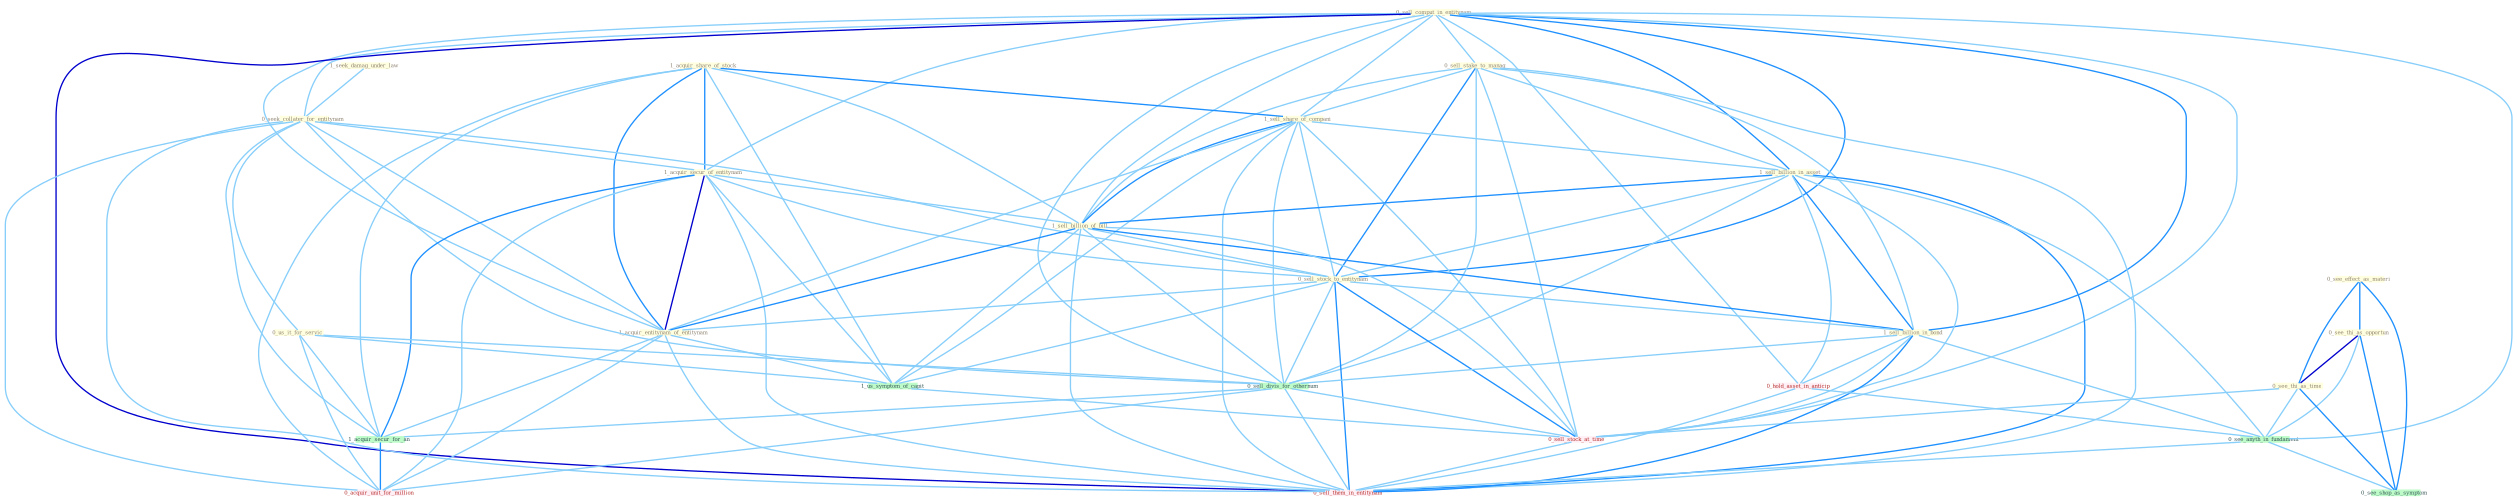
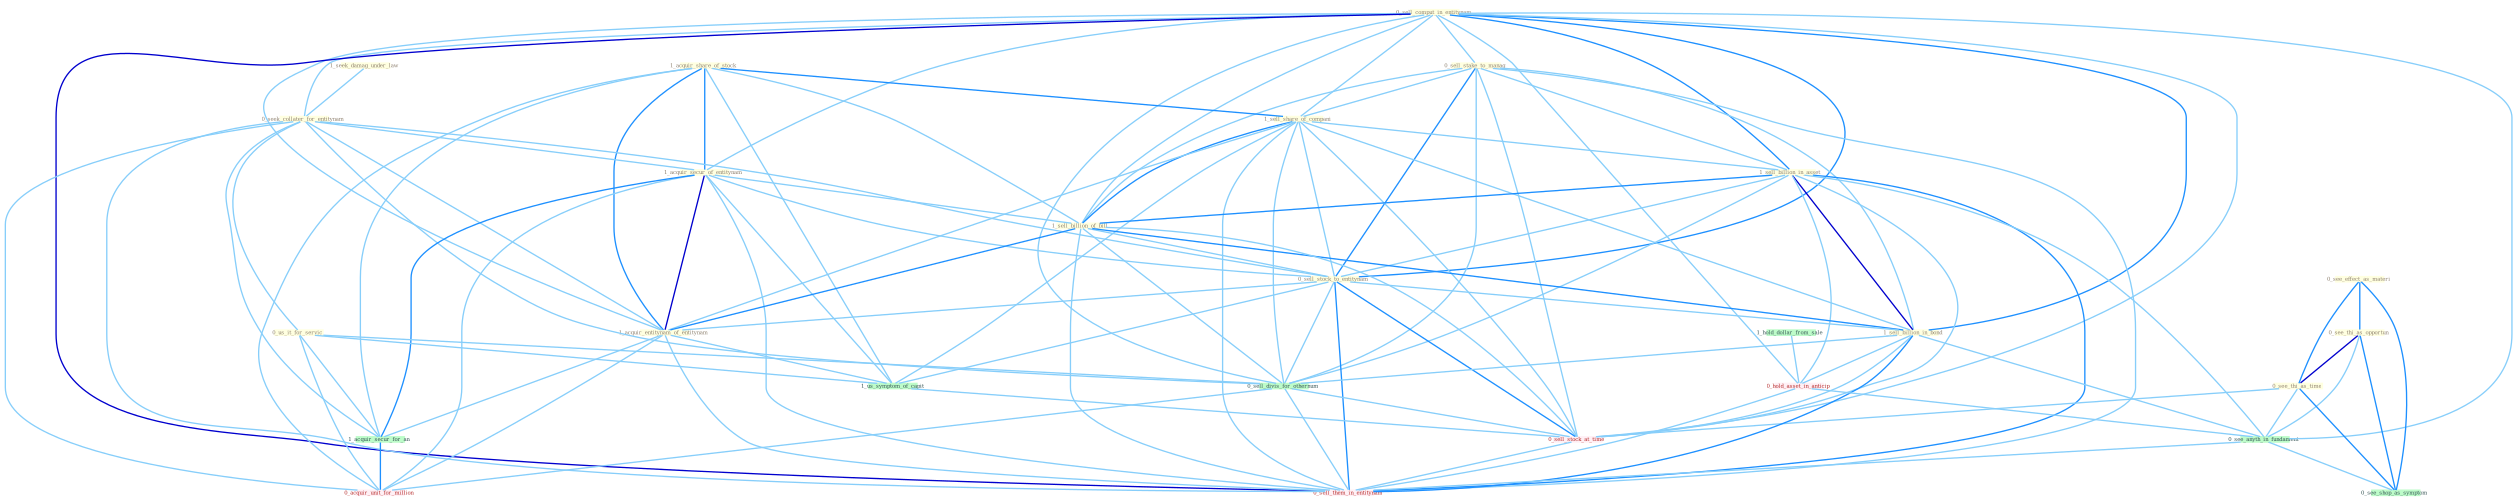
edge "1_sell_share_of_compani" -- "1_sell_billion_in_bond": added
edge "1_sell_billion_in_asset" -- "1_sell_billion_in_bond": color #1e90ff -> #0000cd
edge "1_sell_billion_of_bill" -- "1_us_symptom_of_capit": removed
node "1_hold_dollar_from_sale": added
edge "0_sell_divis_for_othernum" -- "1_acquir_secur_for_an": removed
